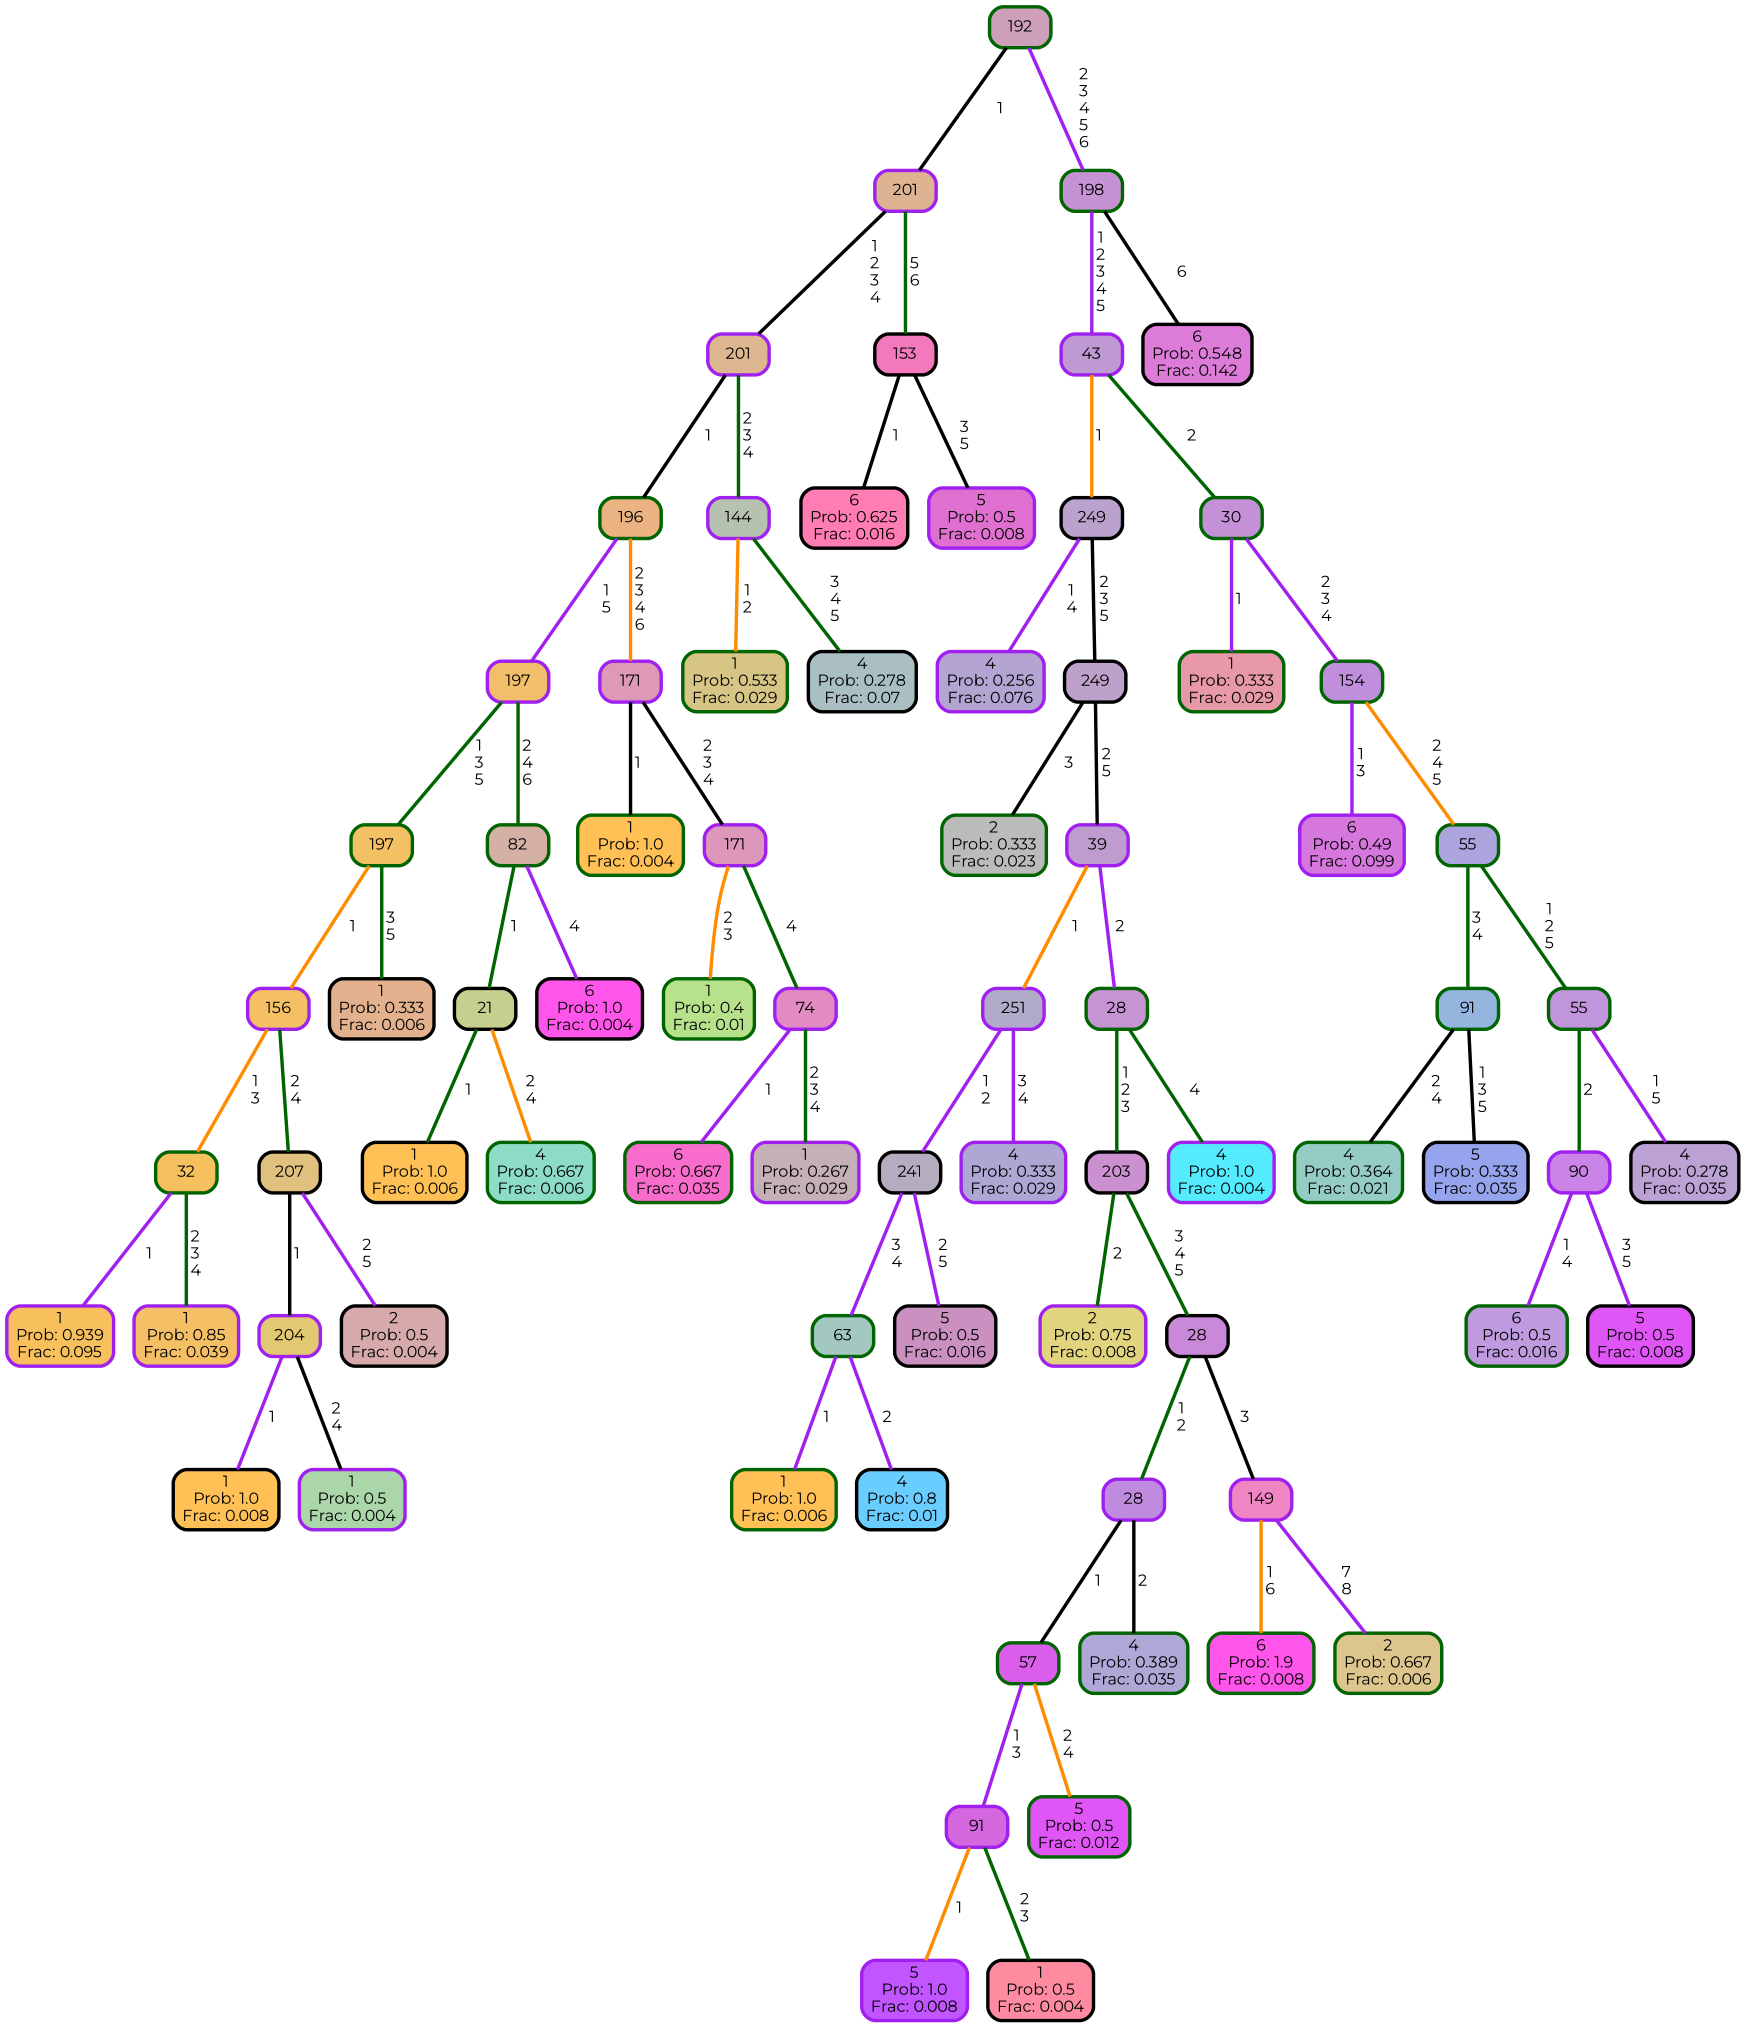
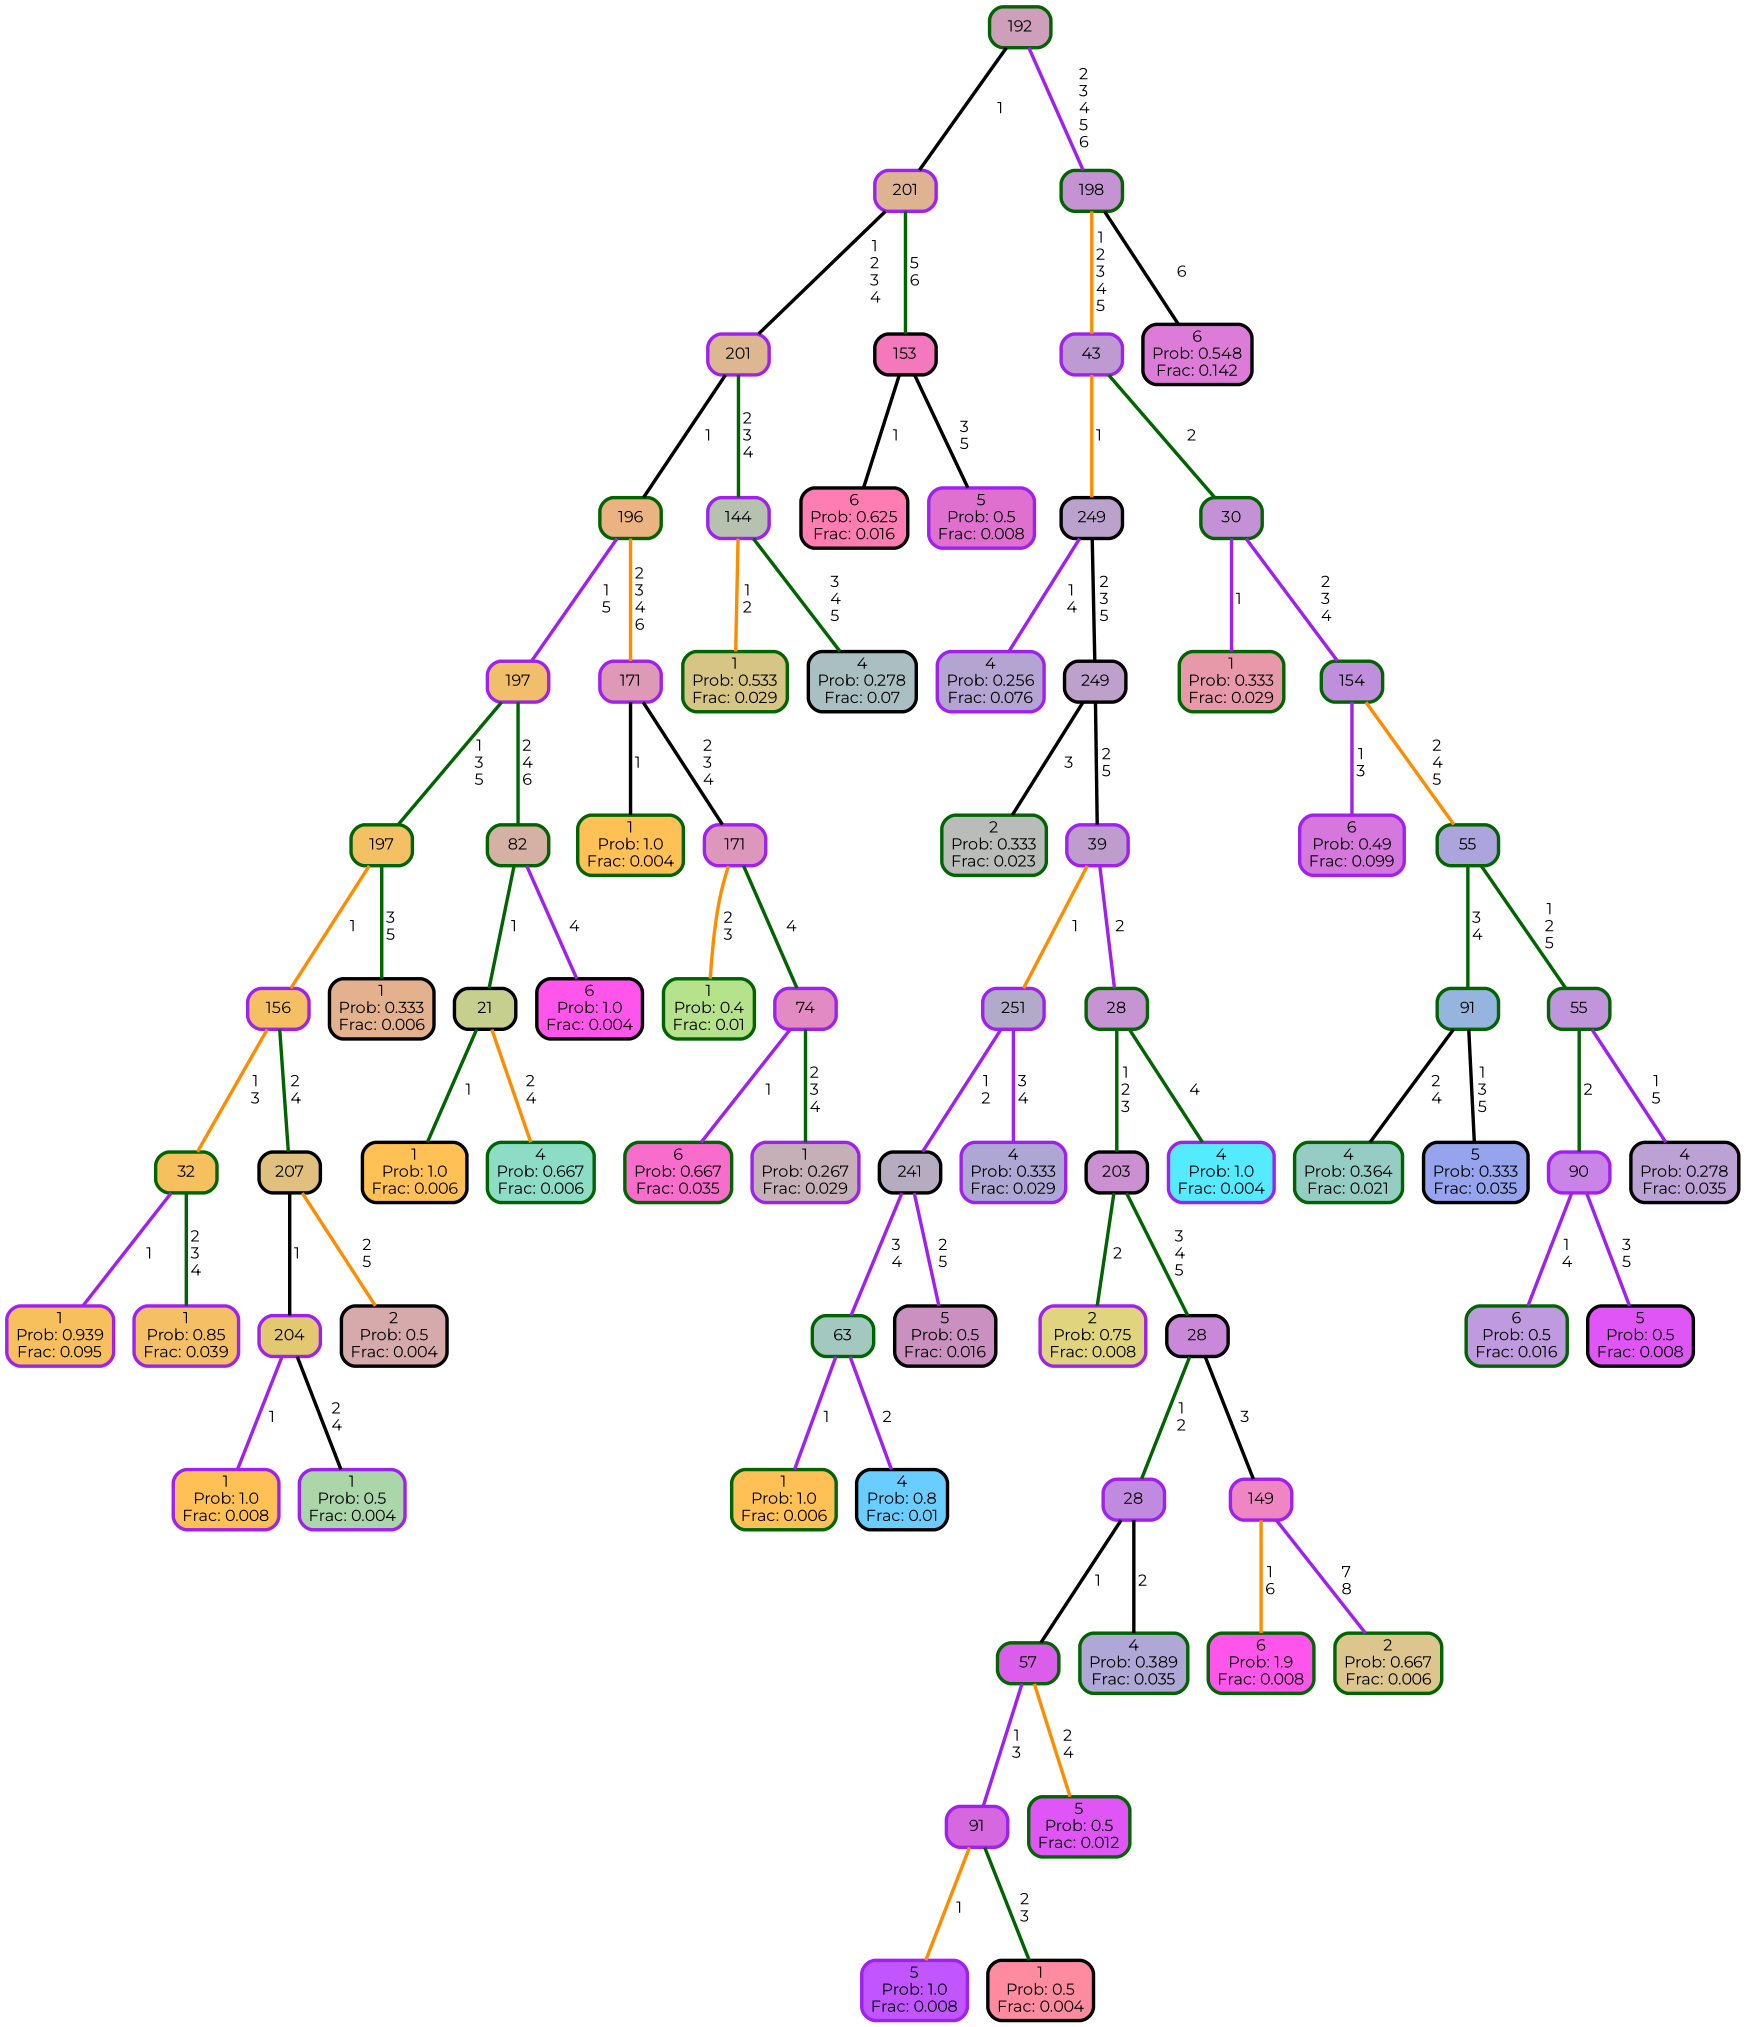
edge "198" -- "43": color purple -> darkorange
edge "207" -- "2 Prob: 0.5 Frac: 0.004": color purple -> darkorange
node "1 Prob: 1.0 Frac: 0.008": color black -> purple
